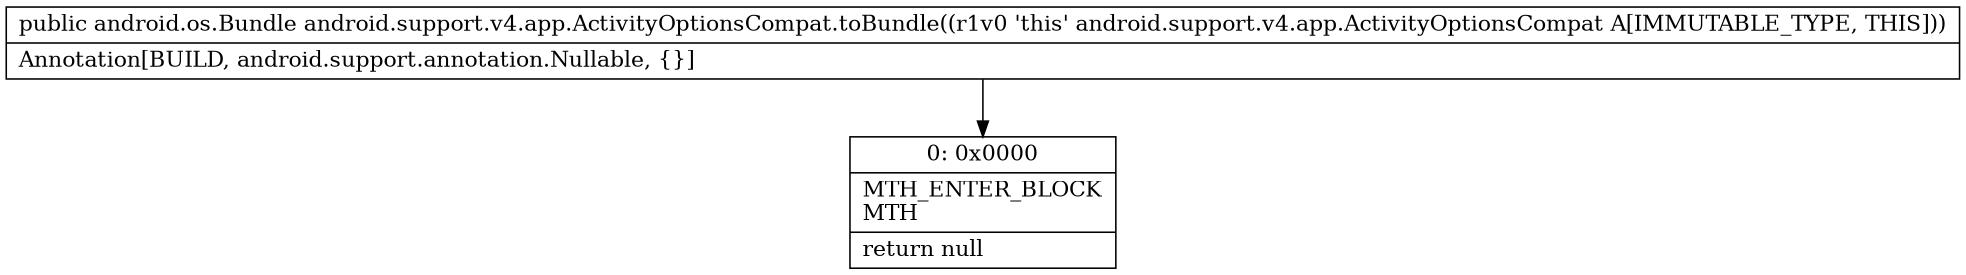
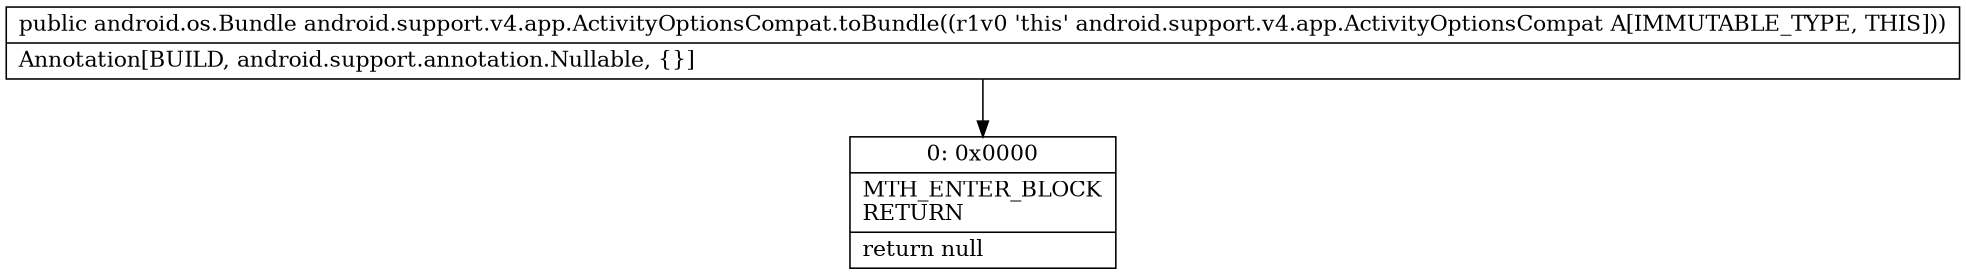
node "0: 0x0000": text "MTH" -> "RETURN"
